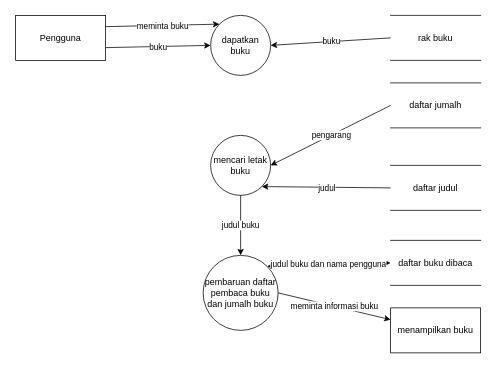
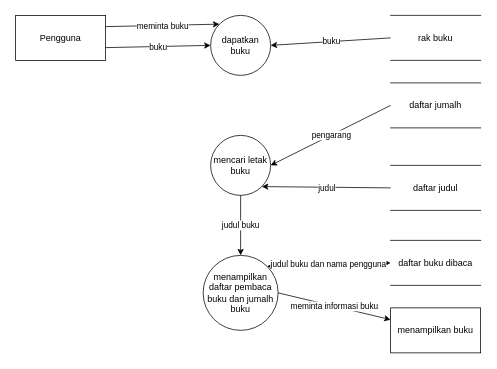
node "pembaruan daftar pembaca buku dan jumalh buku": label "pembaruan daftar pembaca buku dan jumalh buku" -> "menampilkan daftar pembaca buku dan jumalh buku"
